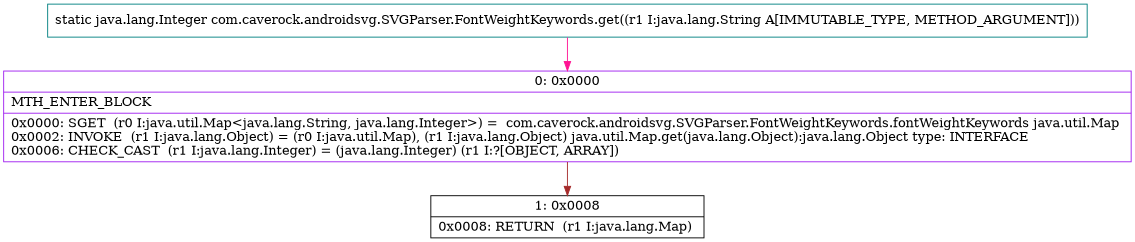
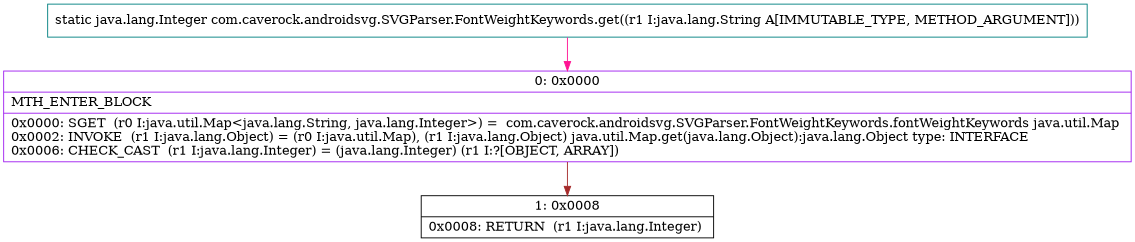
node "1: 0x0008": text "0x0008: RETURN  (r1 I:java.lang.Map)" -> "0x0008: RETURN  (r1 I:java.lang.Integer)"
